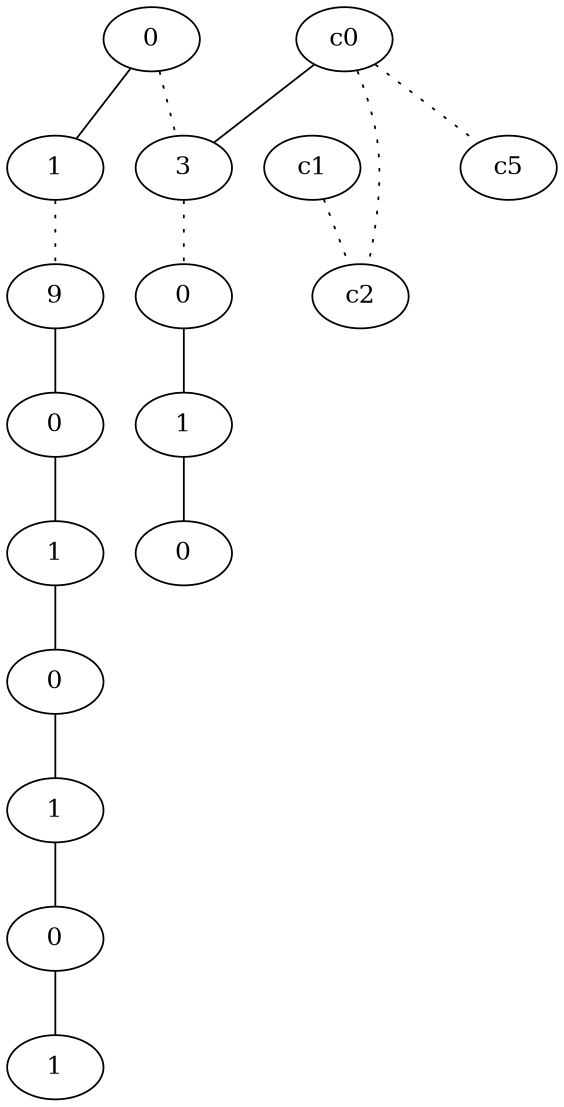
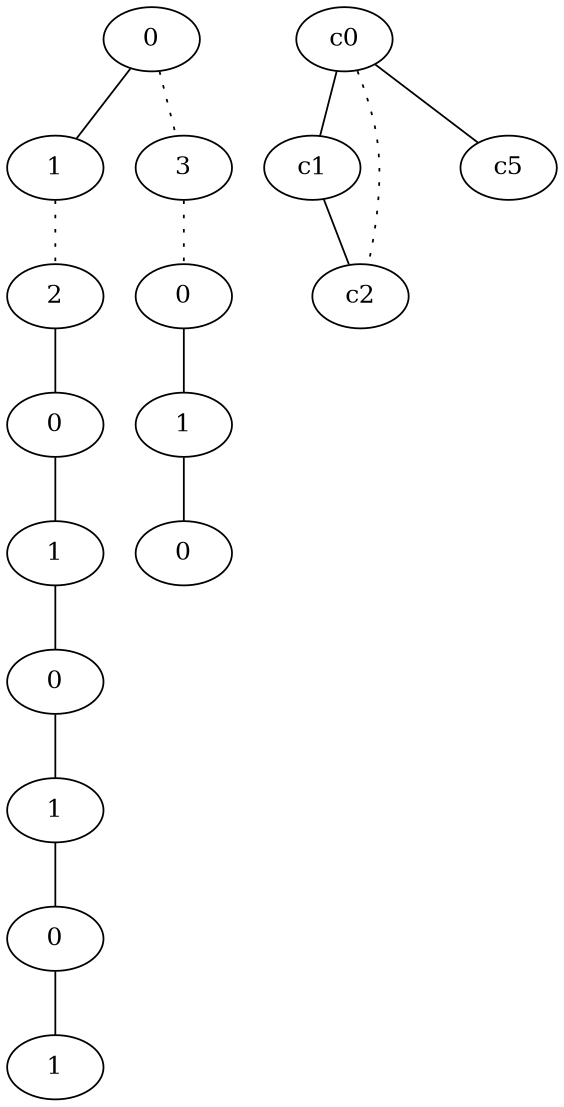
edge "c0" -- "3": now "c0" -- "c1"
edge "c0" -- "c5": style dotted -> solid
edge "c1" -- "c2": style dotted -> solid
node "9": label "9" -> "2"
